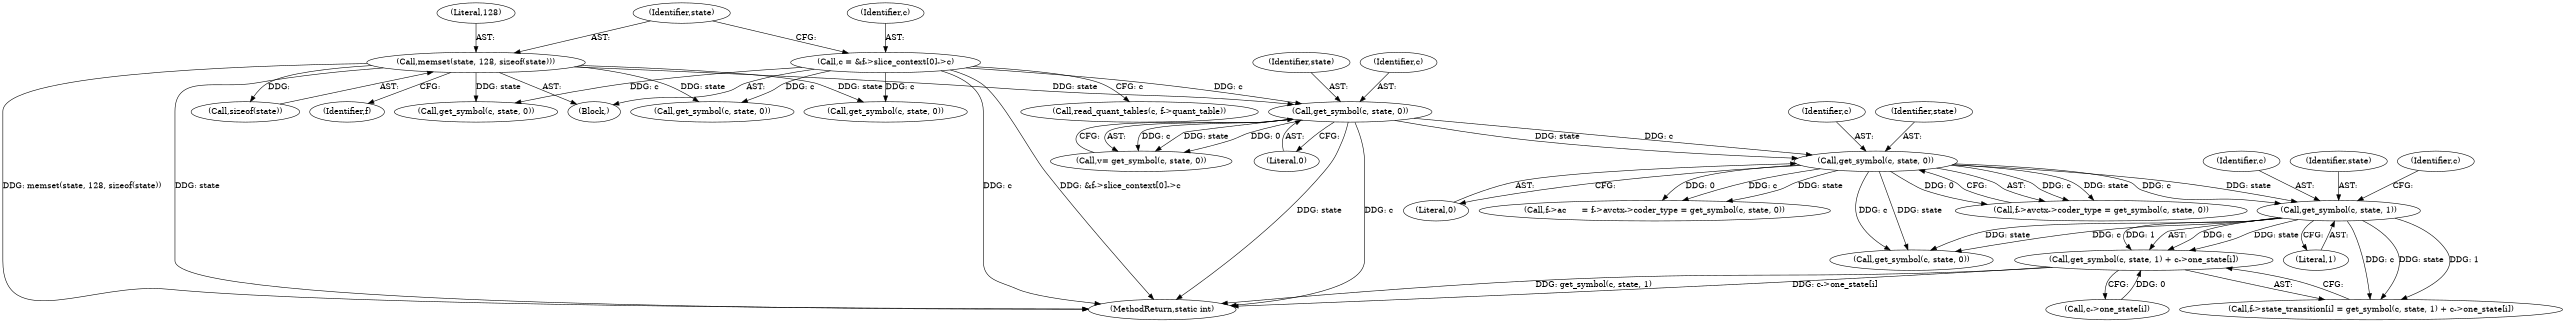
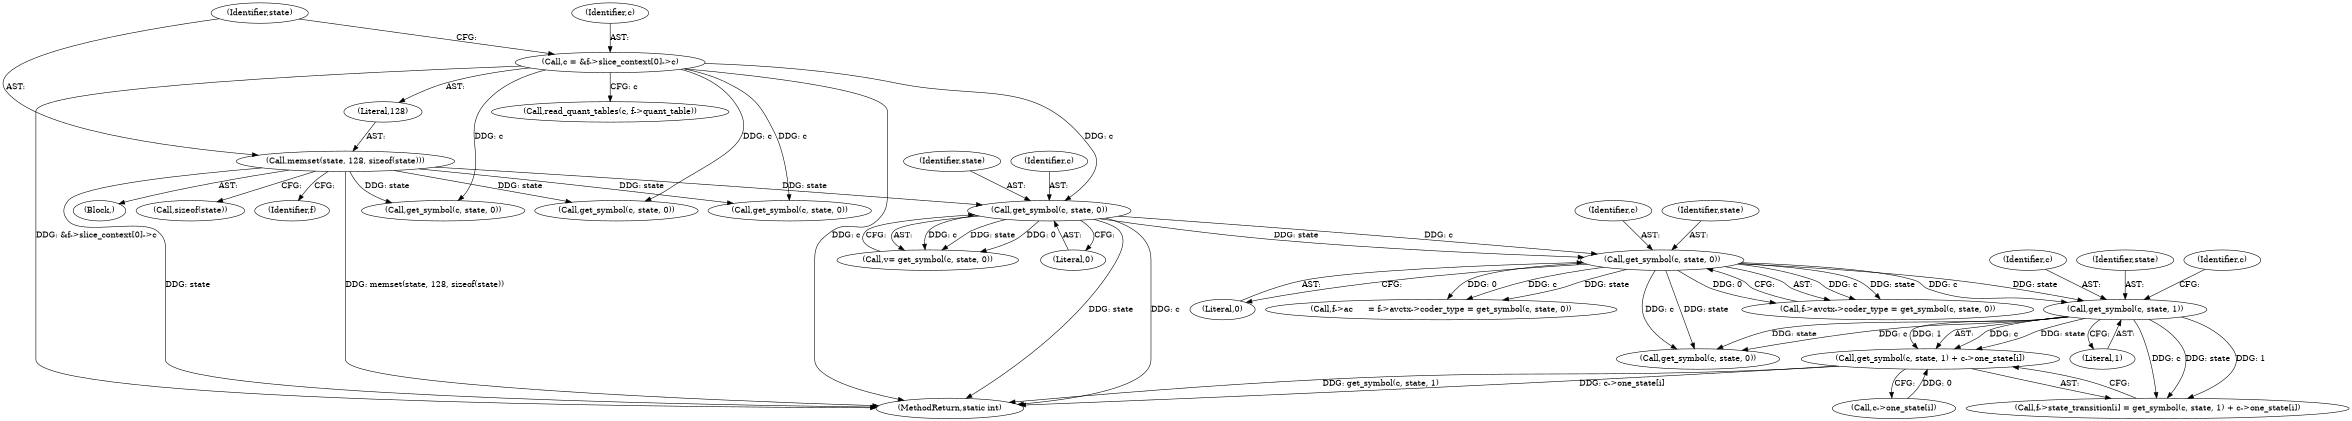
edge "(Call,memset(state, 128, sizeof(state)))" -> "(Call,sizeof(state))": label "DDG: " -> "CFG: "
edge "(Call,sizeof(state))" -> "(Call,memset(state, 128, sizeof(state)))": removed, label "AST:"
edge "(Call,c = &f->slice_context[0]->c)" -> "(Block,)": now "(Call,c = &f->slice_context[0]->c)" -> "(Literal,128)"
